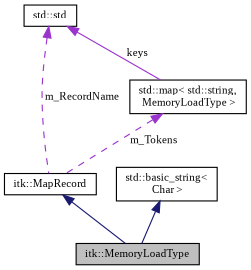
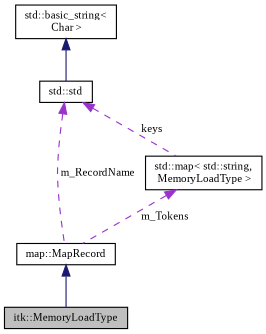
edge "std::map< std::string, MemoryLoadType >" -> "std::std": style solid -> dashed
node "itk::MapRecord": label "itk::MapRecord" -> "map::MapRecord"
edge "itk::MemoryLoadType" -> "std::basic_string< Char >": now "std::std" -> "std::basic_string< Char >"
